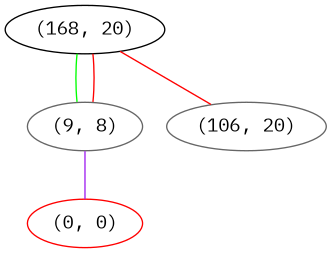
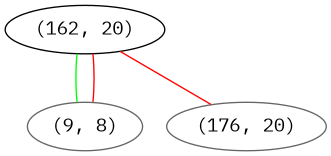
node "(168, 20)": label "(168, 20)" -> "(162, 20)"
node "(106, 20)": label "(106, 20)" -> "(176, 20)"
node "(0, 0)": removed
